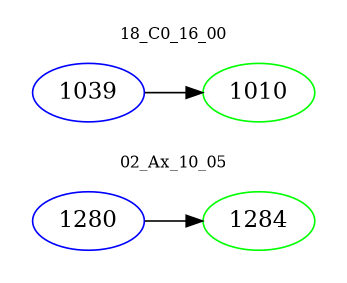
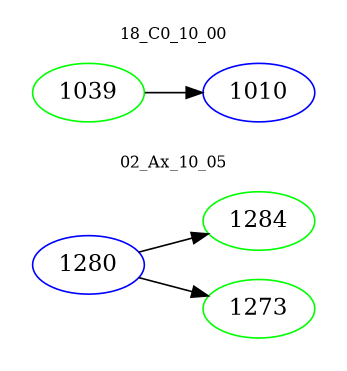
cluster "18_C0_16_00": label "18_C0_16_00" -> "18_C0_10_00"
node "1039": color blue -> green
node "1010": color green -> blue
node "1273": added
